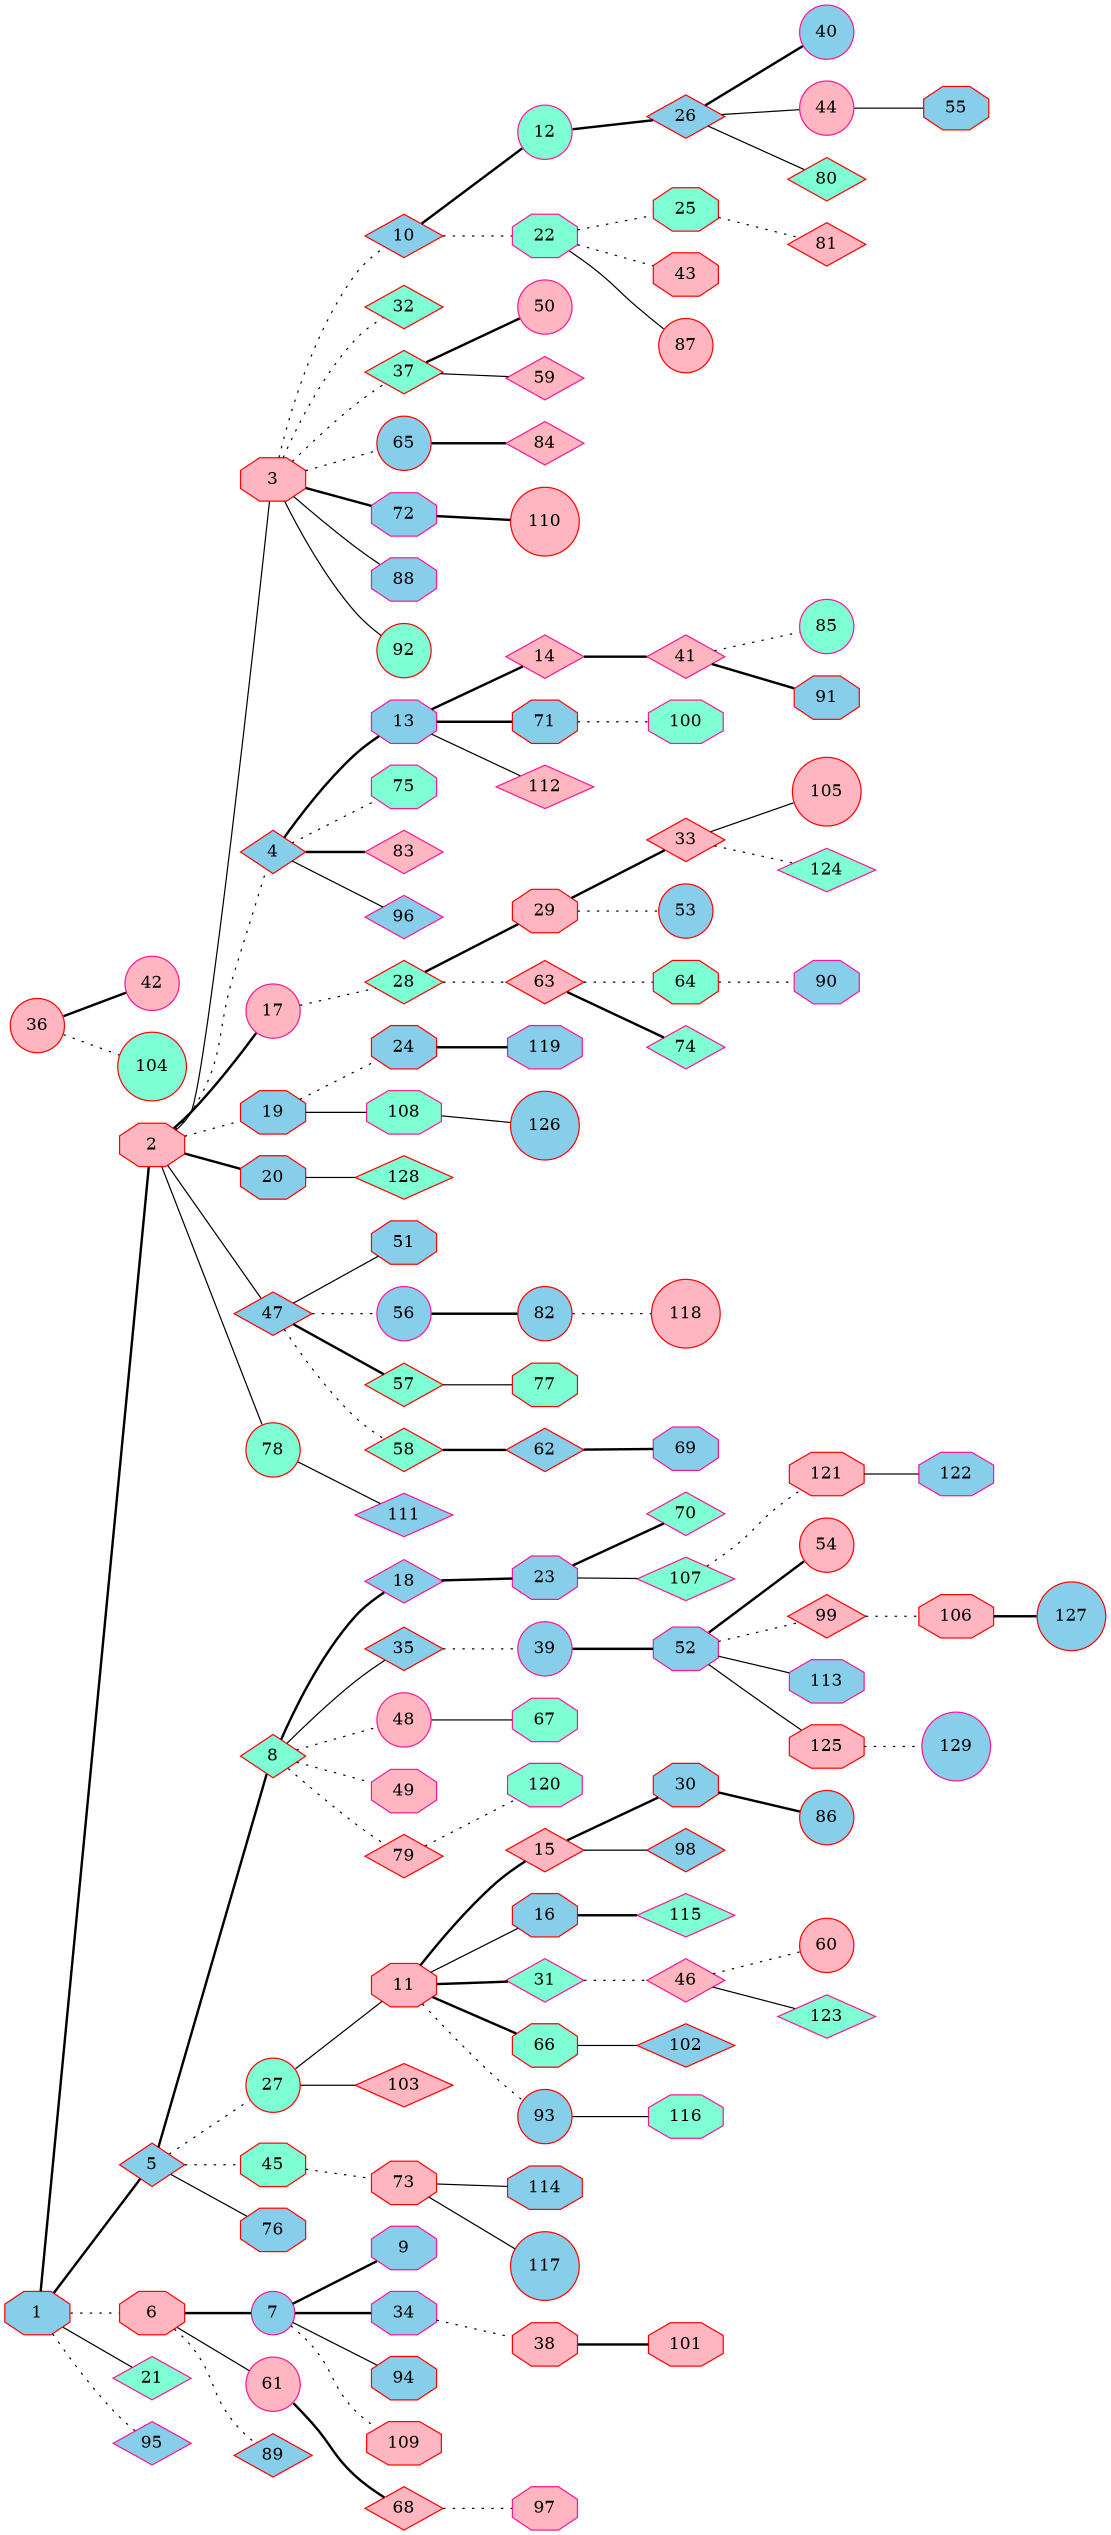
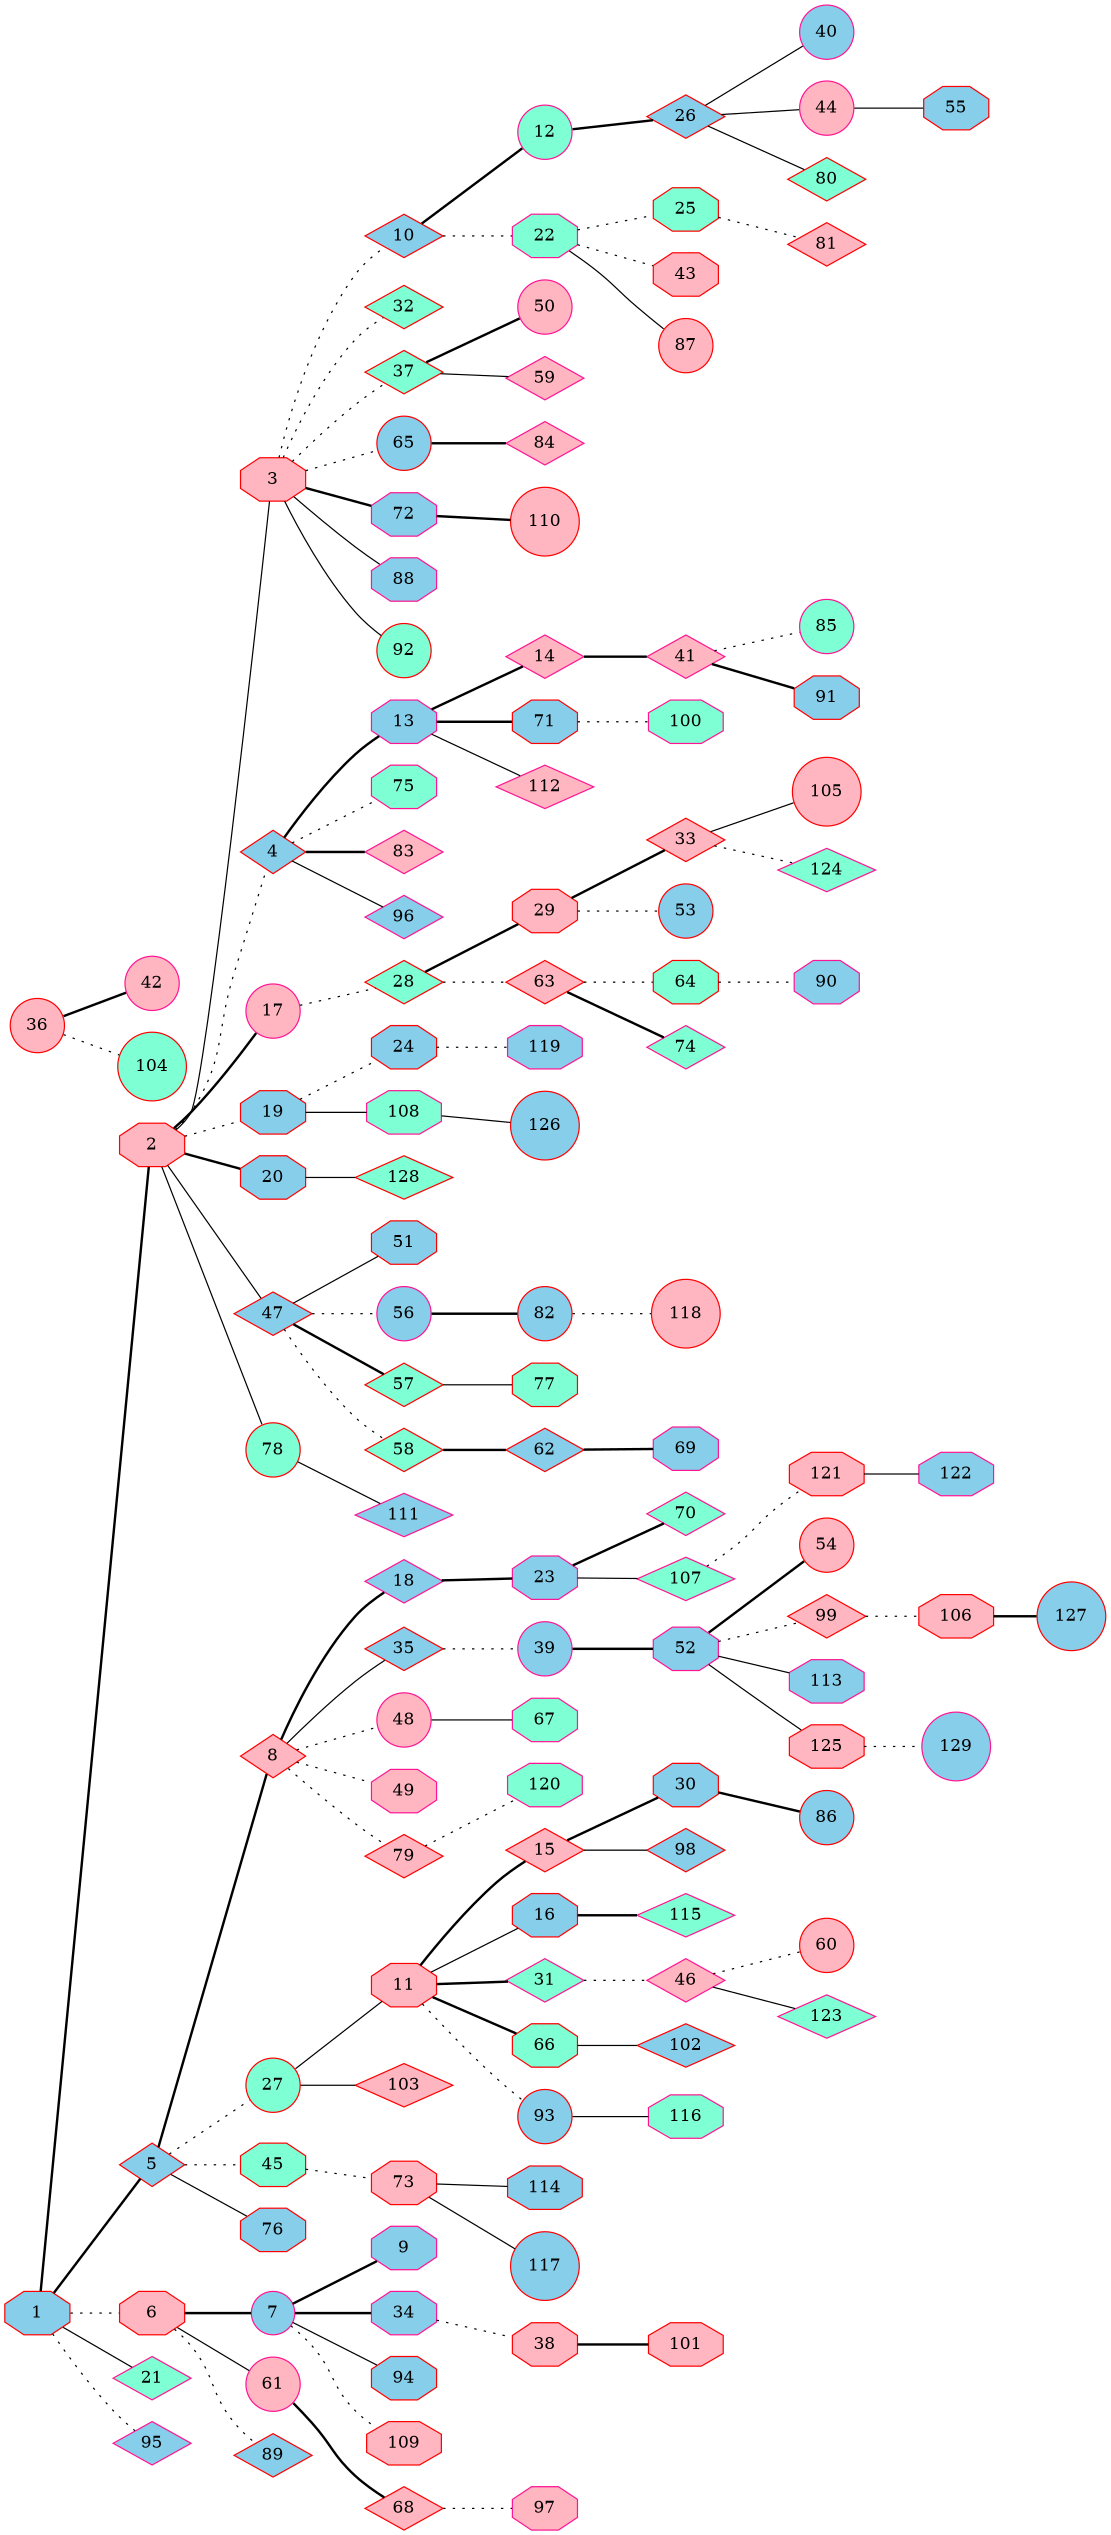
edge "40" -- "26": style bold -> solid
edge "24" -- "119": style bold -> dotted
node "8": fillcolor aquamarine -> lightpink
